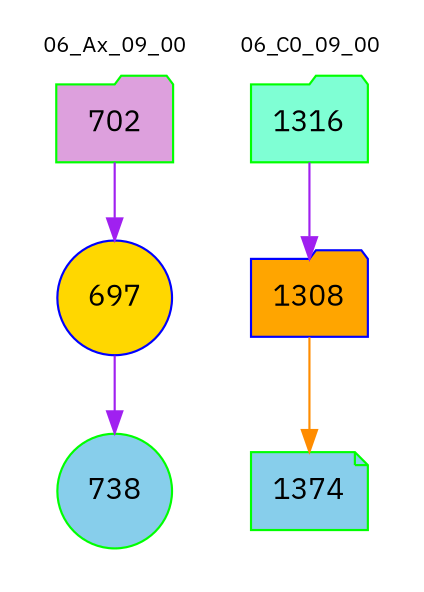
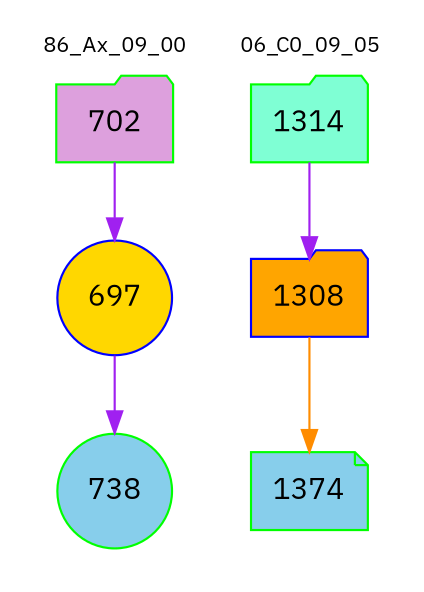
cluster "06_Ax_09_00": label "06_Ax_09_00" -> "86_Ax_09_00"
cluster "06_C0_09_00": label "06_C0_09_00" -> "06_C0_09_05"
node "1316": label "1316" -> "1314"
